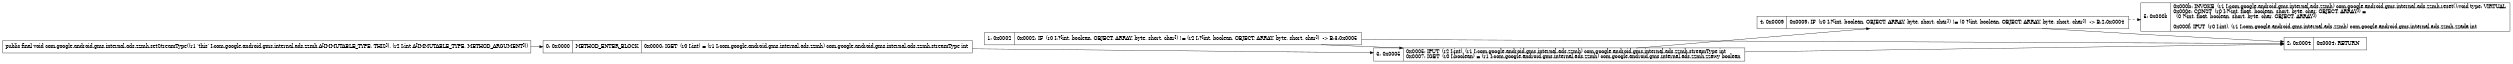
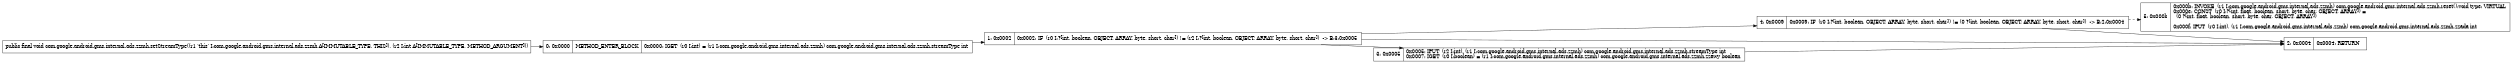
edge "3: 0x0005" -> "4: 0x0009": now "1: 0x0002" -> "4: 0x0009"
edge "0: 0x0000" -> "3: 0x0005": now "0: 0x0000" -> "1: 0x0002"
